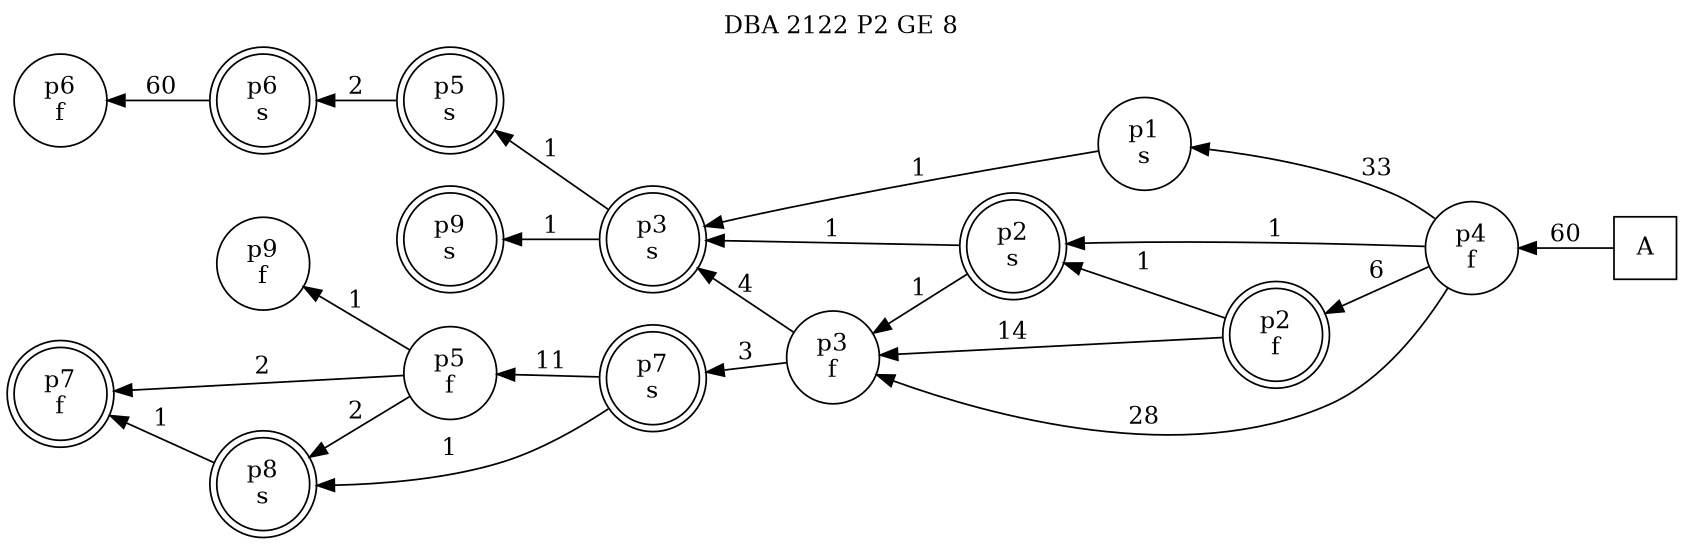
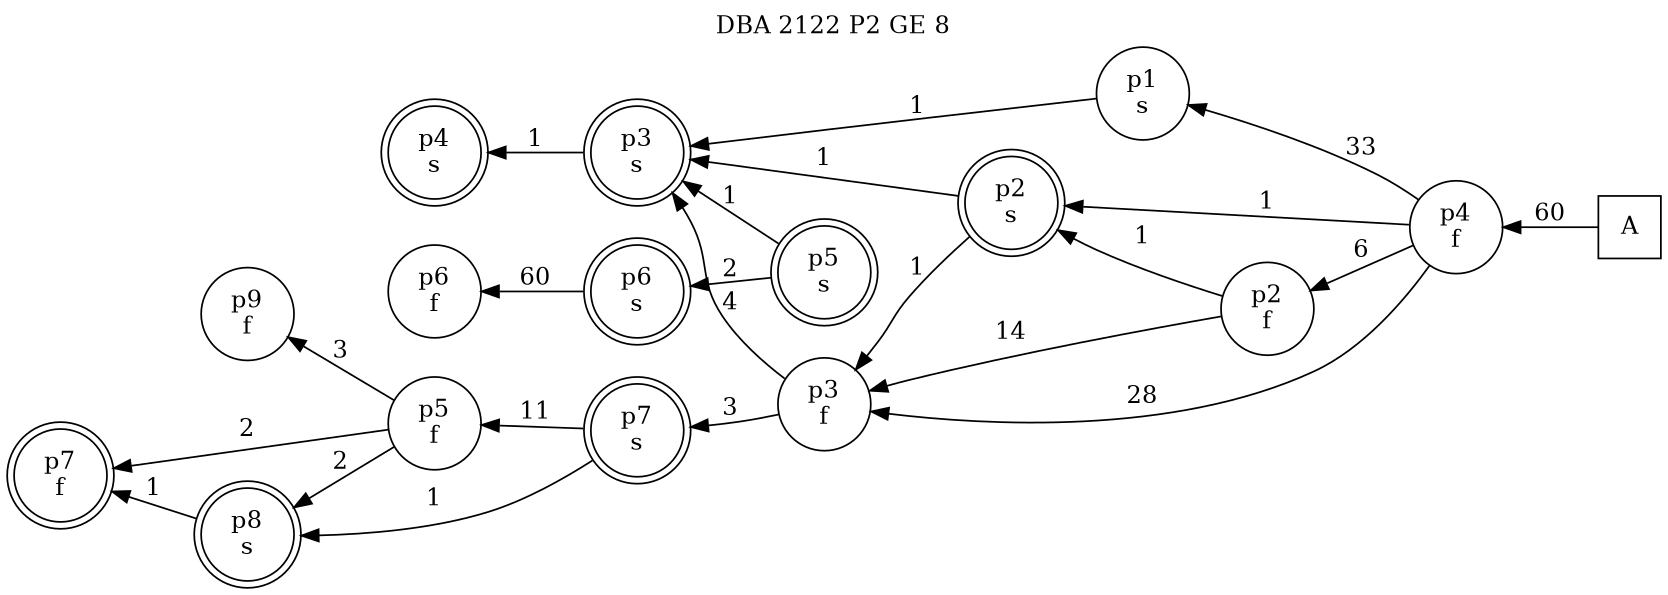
edge "p3 s" -> "p5 s": reversed
node "p9 s": label "p9 s" -> "p4 s"
edge "p5 f" -> "p9 f": label "1" -> "3"
node "p2 f": shape doublecircle -> circle
